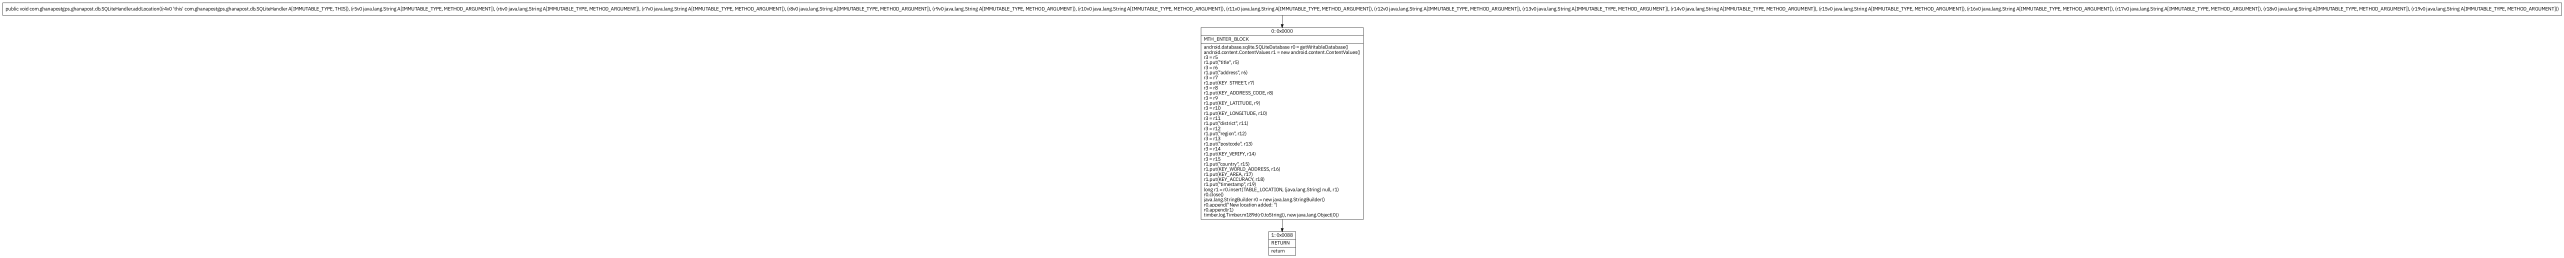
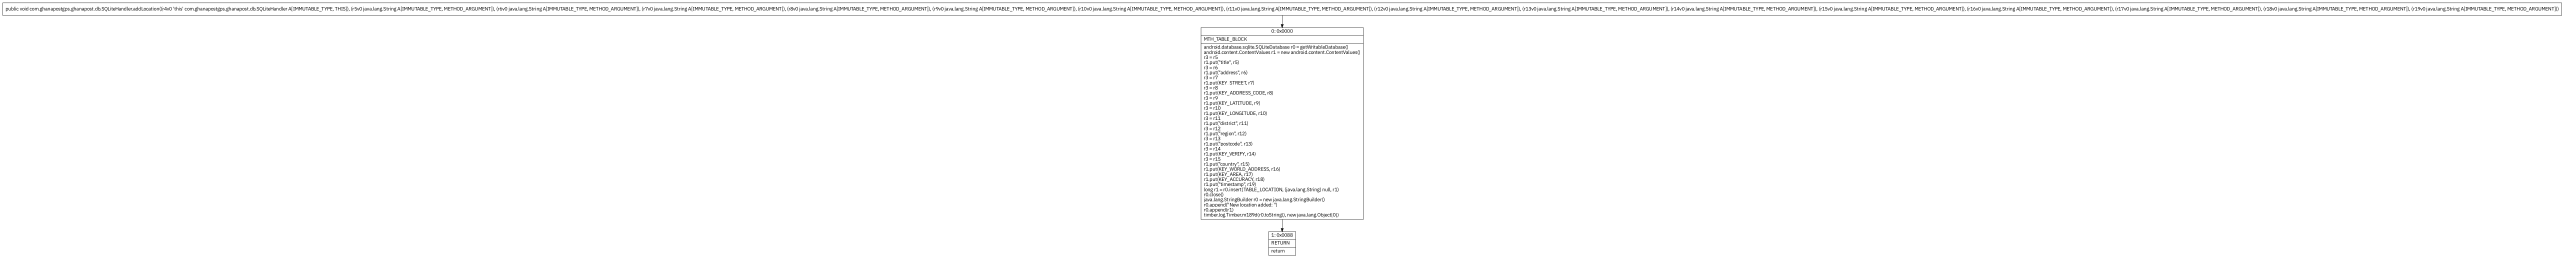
node "0: 0x0000": text "MTH_ENTER_BLOCK" -> "MTH_TABLE_BLOCK"
